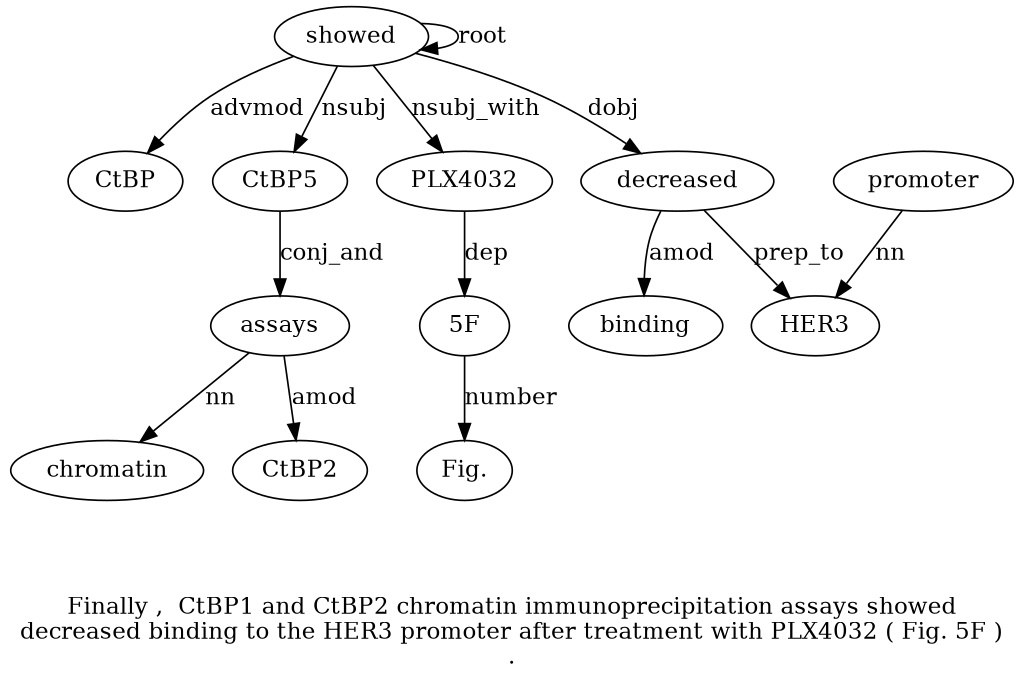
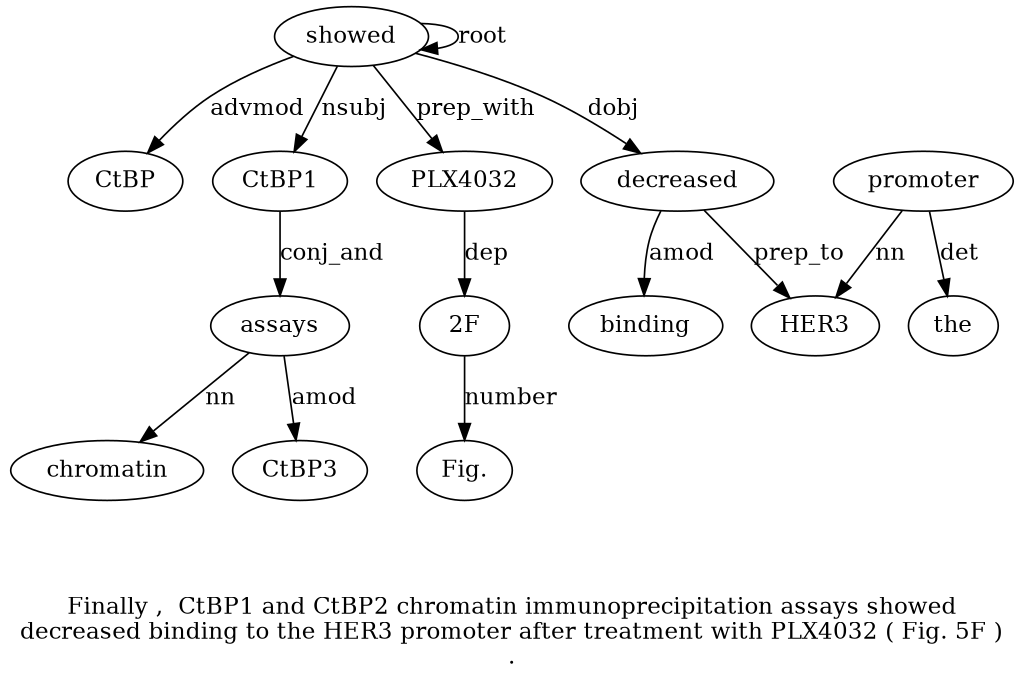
edge "showed" -> "PLX4032": label "nsubj_with" -> "prep_with"
node "CtBP5": label "CtBP5" -> "CtBP1"
node "5F": label "5F" -> "2F"
node "the": added
node "CtBP2": label "CtBP2" -> "CtBP3"
